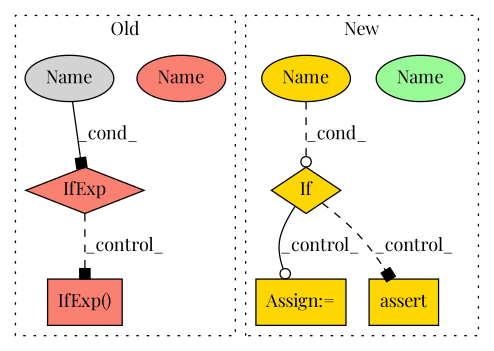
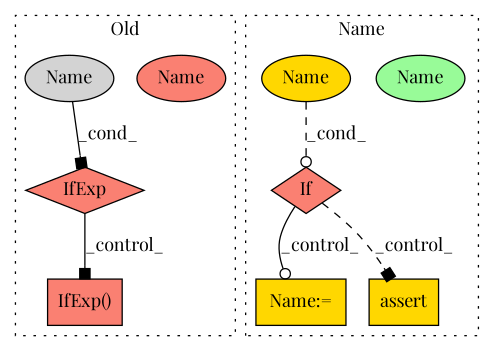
cluster "New": label "New" -> "Name"
node "If": fillcolor gold -> salmon
edge "IfExp" -> "IfExp()": style dashed -> solid
node "Assign:=": label "Assign:=" -> "Name:="
